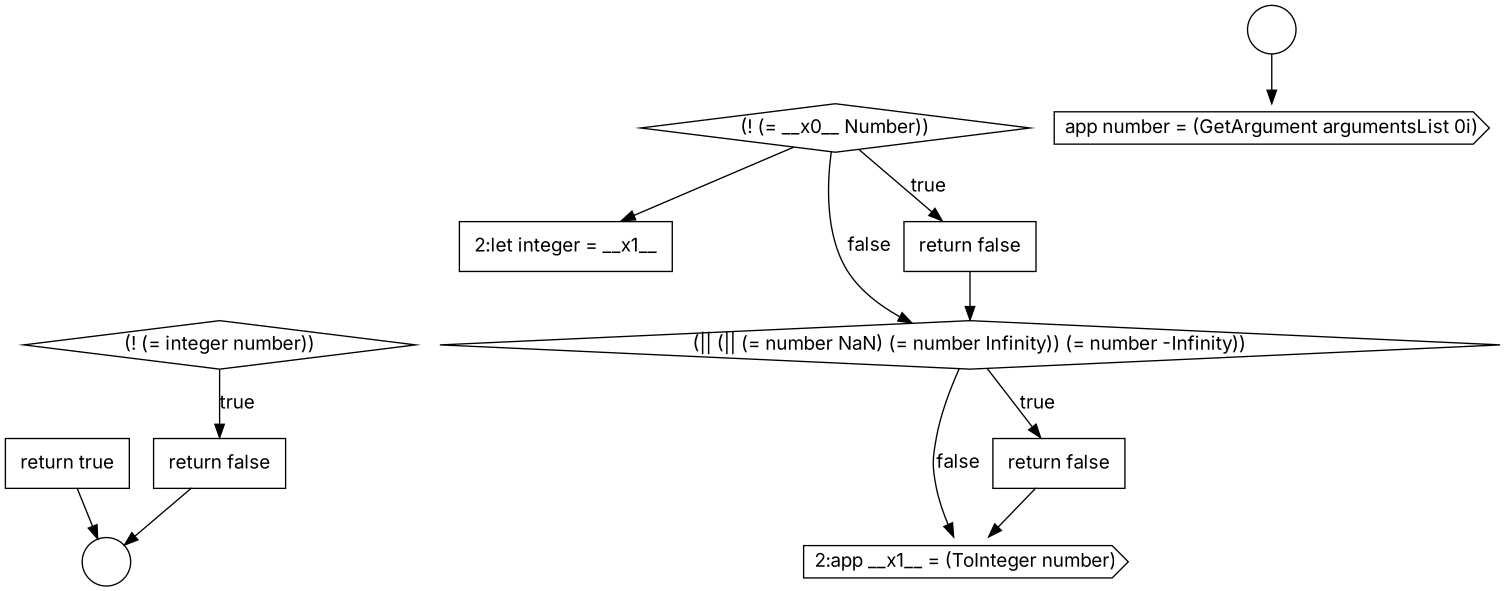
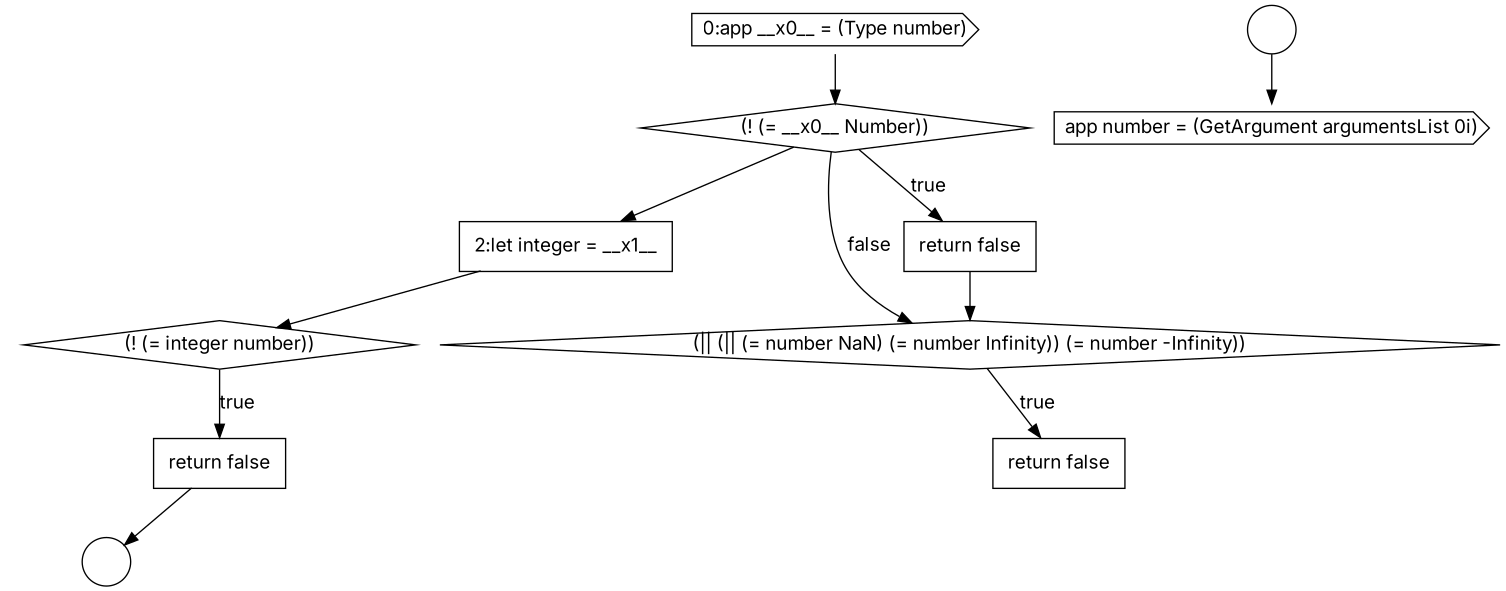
node "0:app __x0__ = (Type number)": added
edge "2:let integer = __x1__" -> "(! (= integer number))": added
node "return true": removed
node "2:app __x1__ = (ToInteger number)": removed
